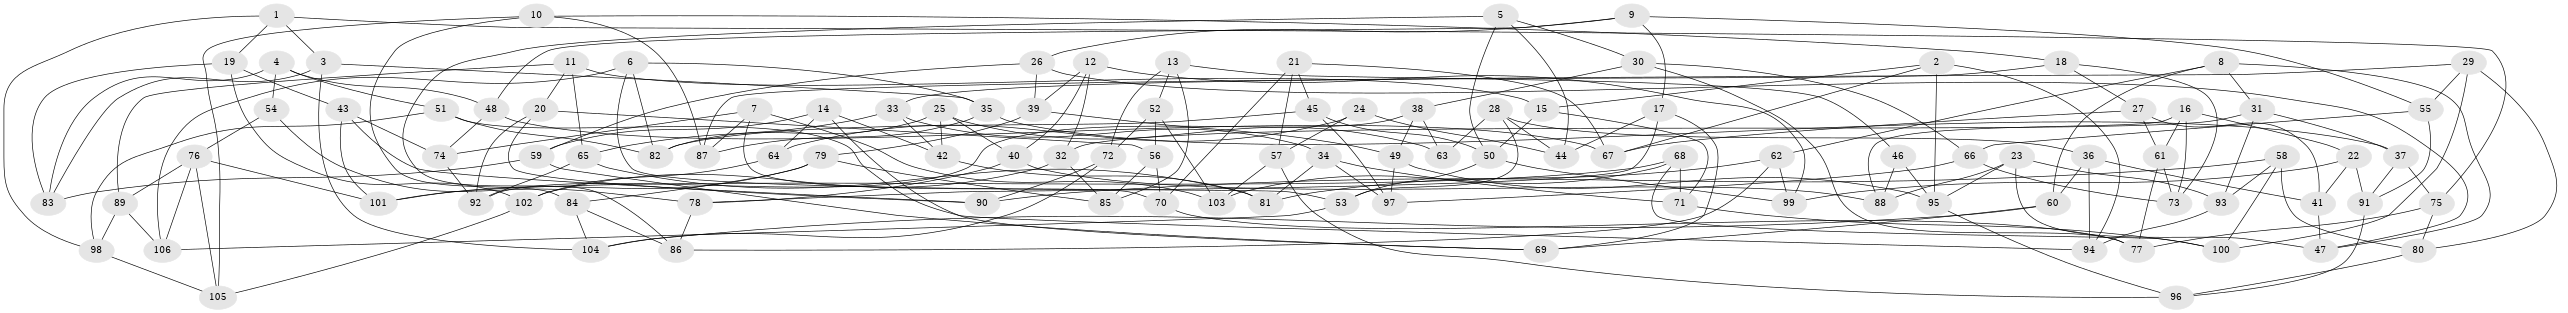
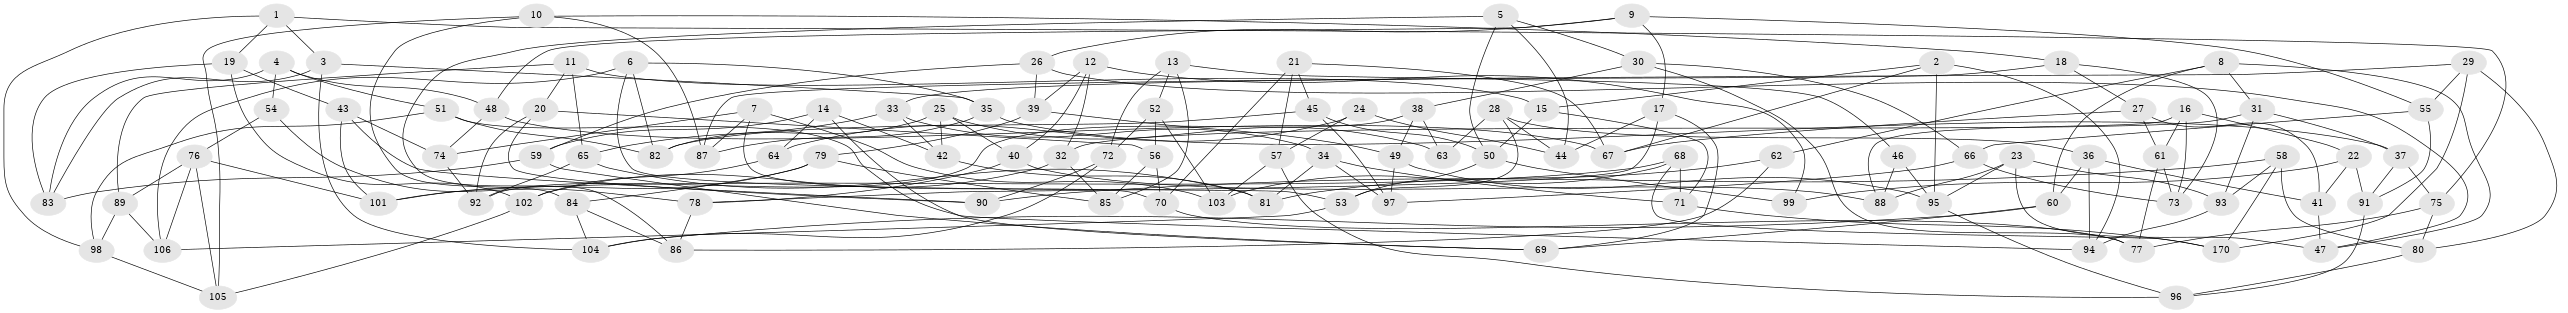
edge "62" -- "99": removed
node "100": label "100" -> "170"
